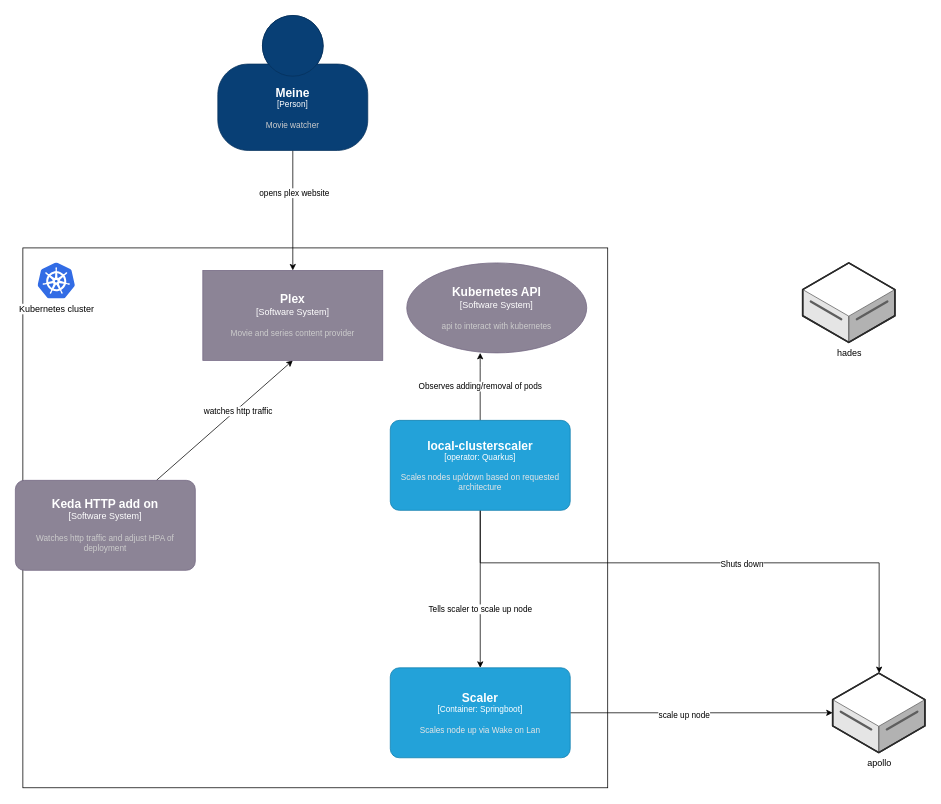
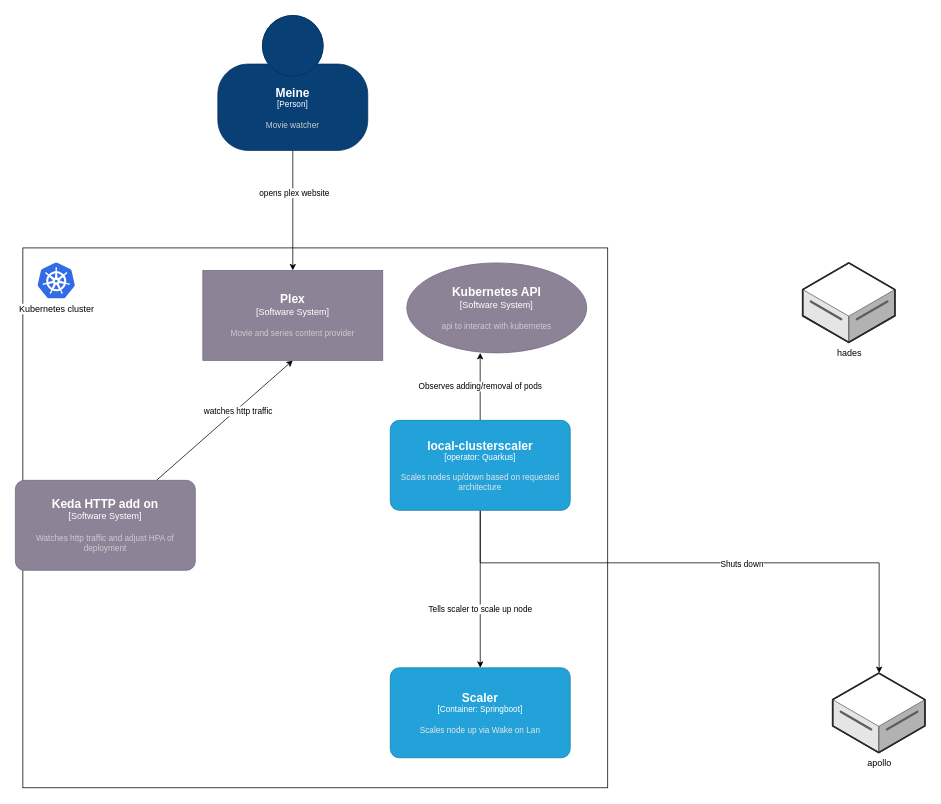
edge "Scaler [Container: Springboot] Scales node up via Wake on Lan" -> "apollo": removed, label "scale up node"
